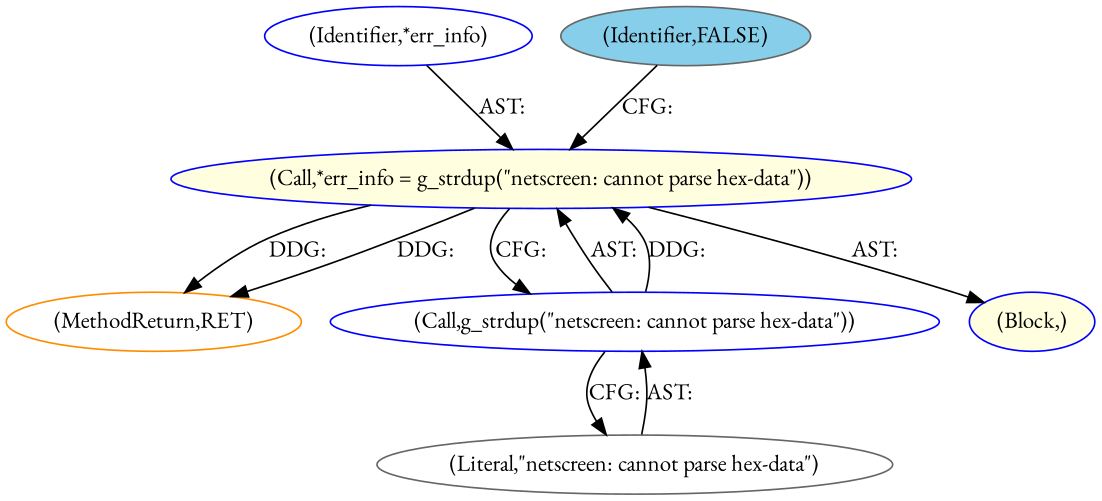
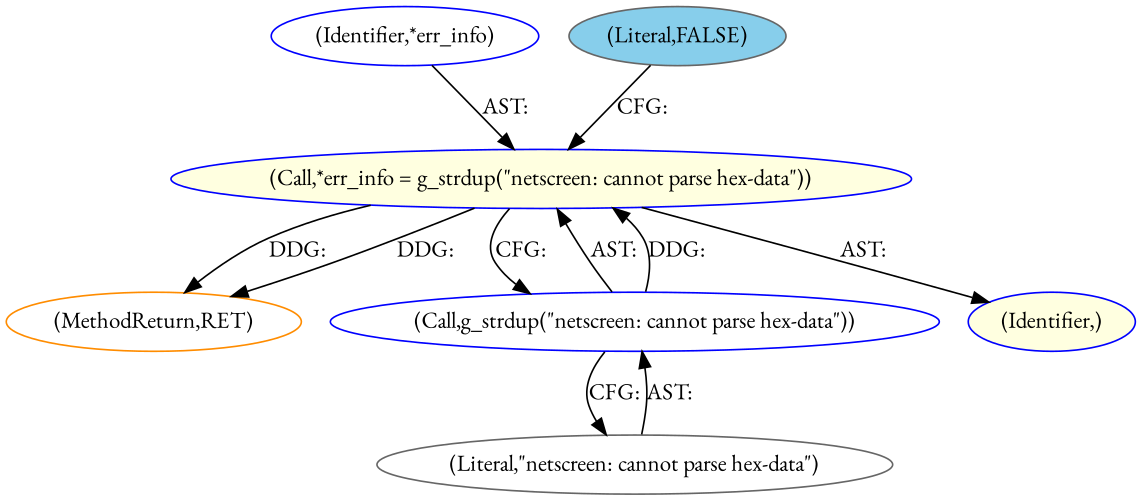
node "(Identifier,FALSE)": label "(Identifier,FALSE)" -> "(Literal,FALSE)"
node "(Block,)": label "(Block,)" -> "(Identifier,)"
